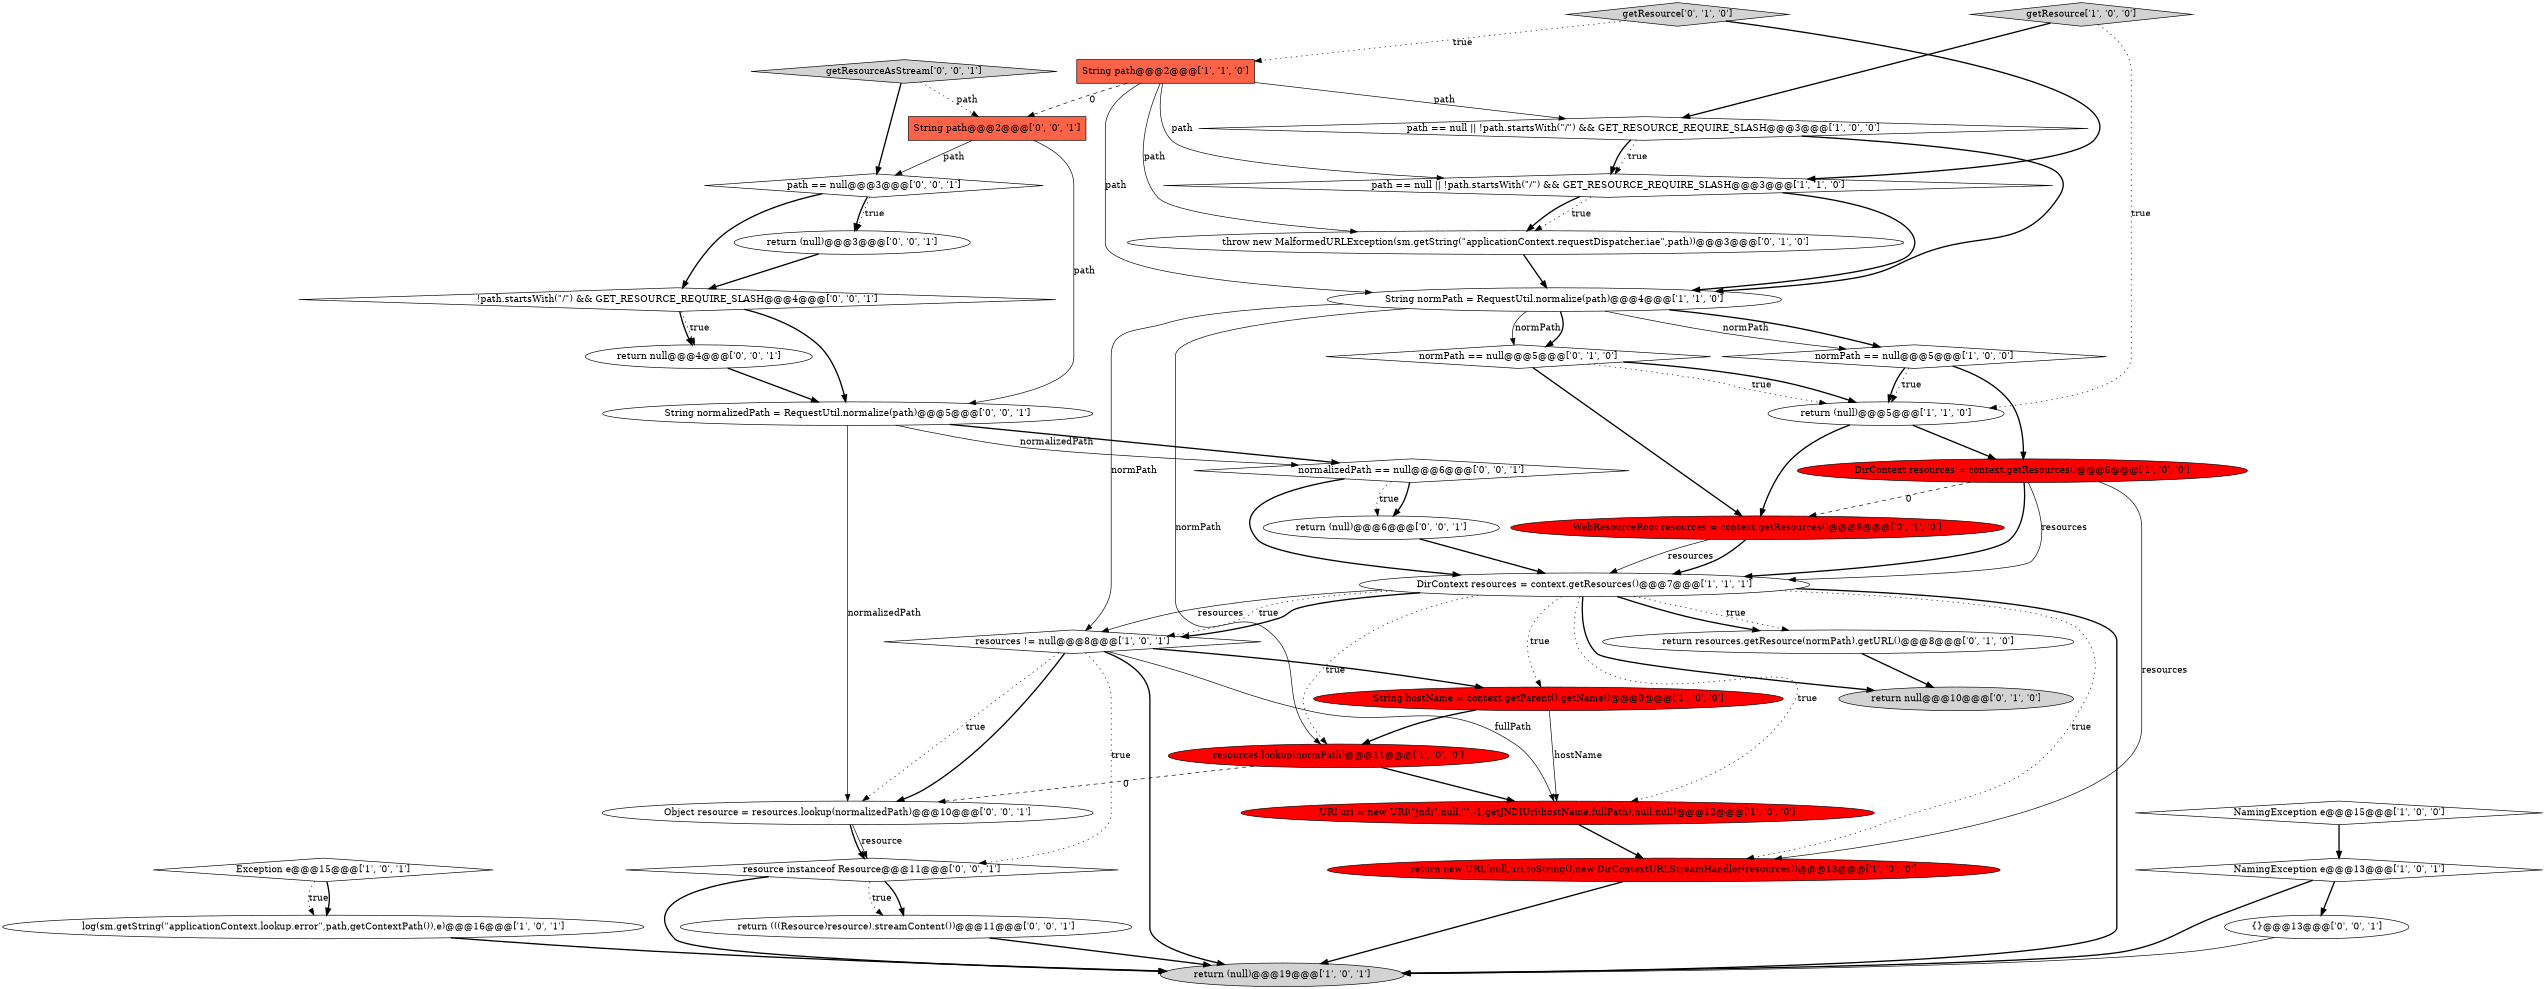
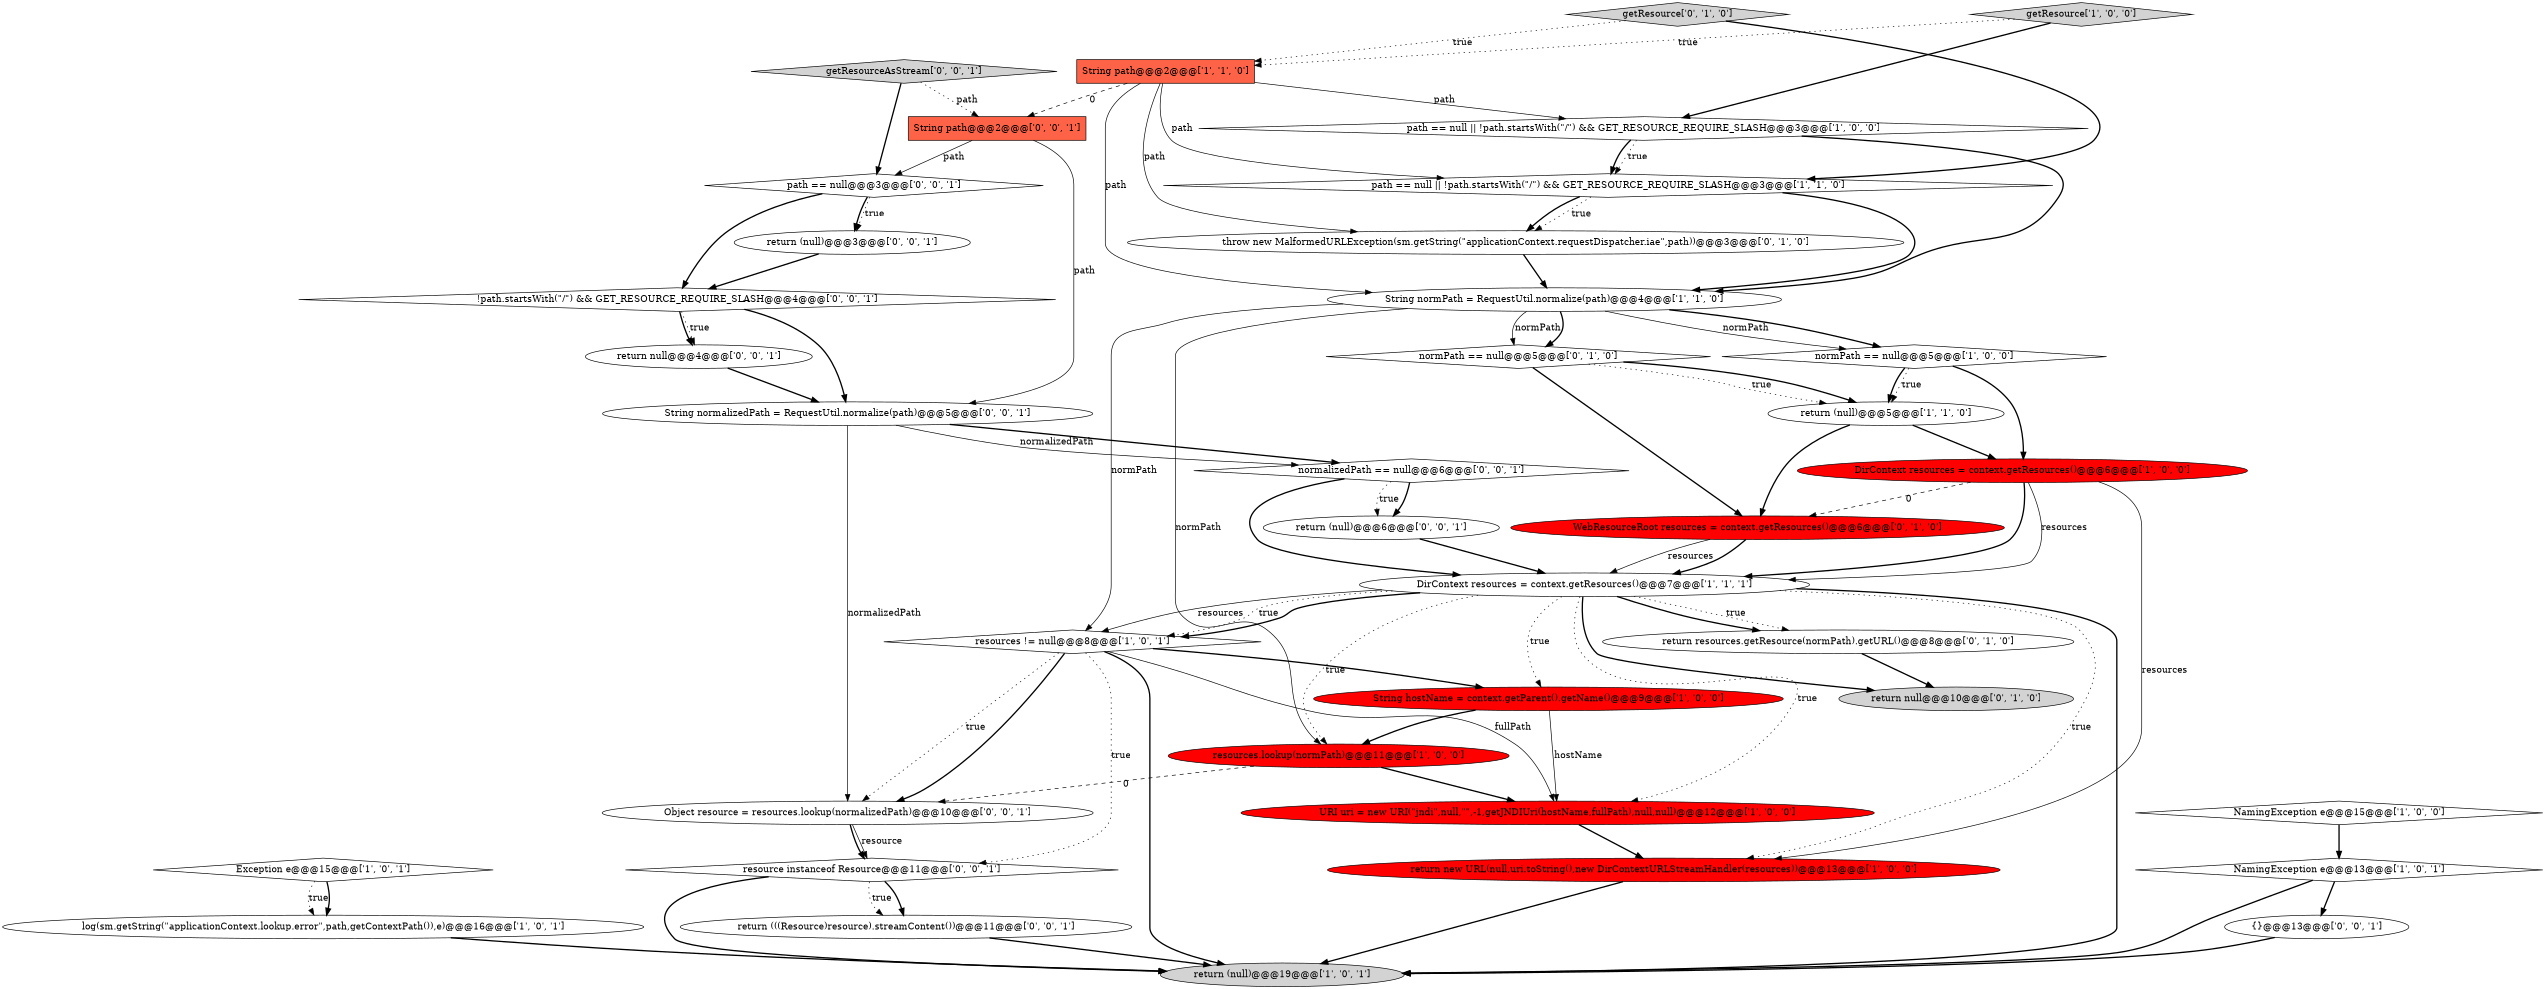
edge "getResource['1', '0', '0']" -> "return (null)@@@5@@@['1', '1', '0']": now "getResource['1', '0', '0']" -> "String path@@@2@@@['1', '1', '0']"
edge "{}@@@13@@@['0', '0', '1']" -> "return (null)@@@19@@@['1', '0', '1']": style solid -> bold
